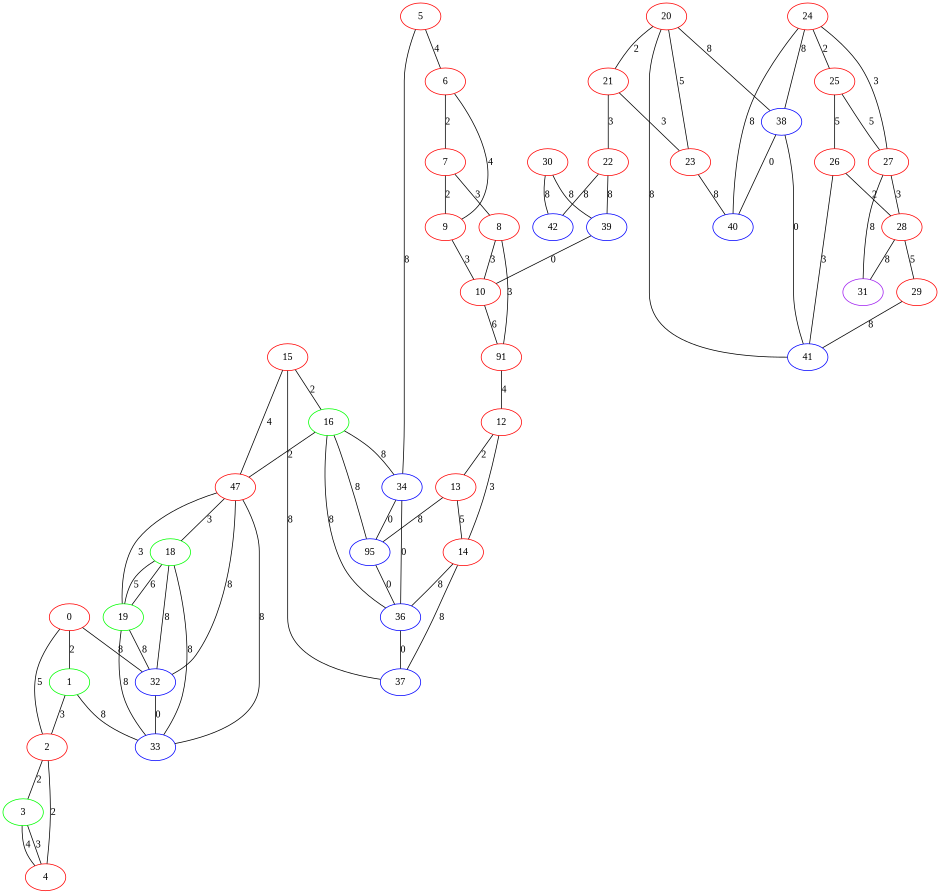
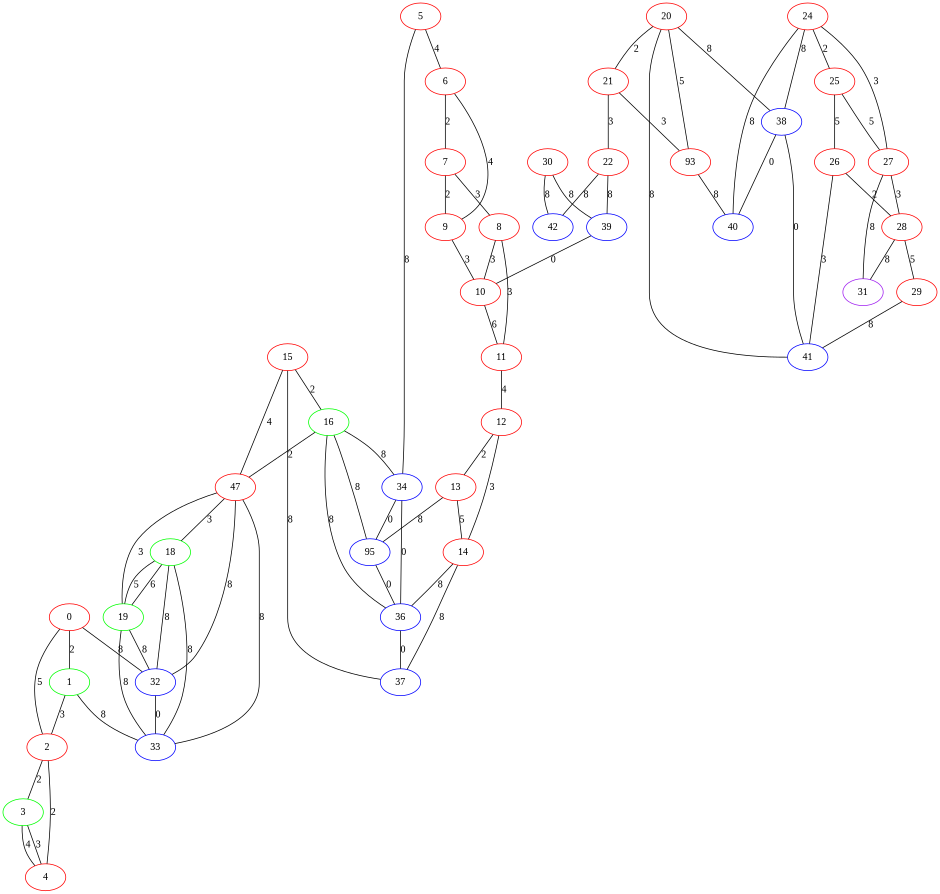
node "23": label "23" -> "93"
node "91": label "91" -> "11"
